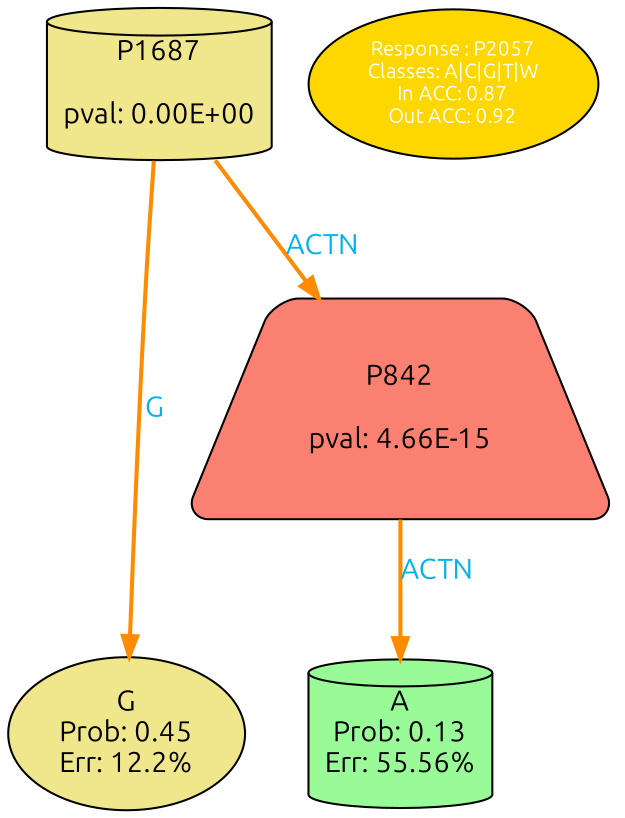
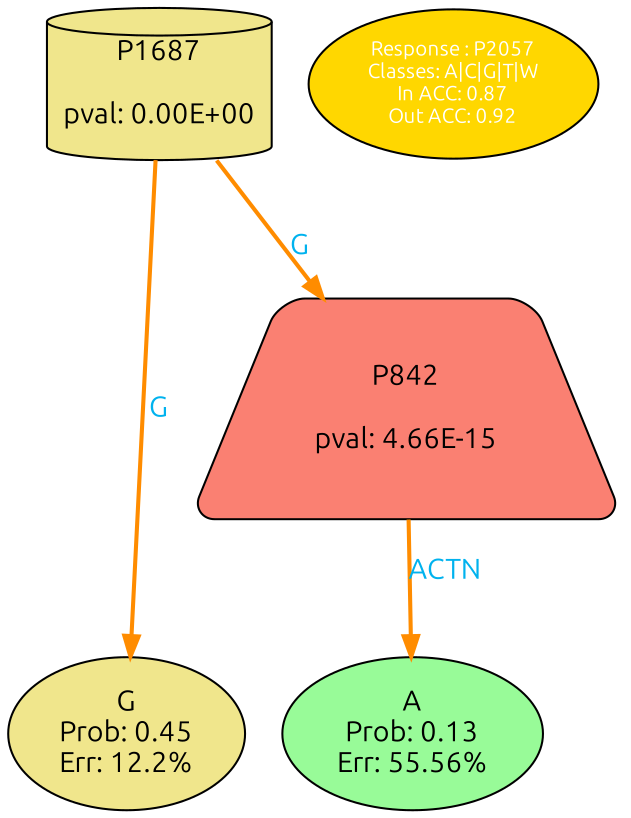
edge "P1687 pval: 0.00E+00" -> "P842 pval: 4.66E-15": label "ACTN" -> "G"
node "A Prob: 0.13 Err: 55.56%": shape cylinder -> ellipse
